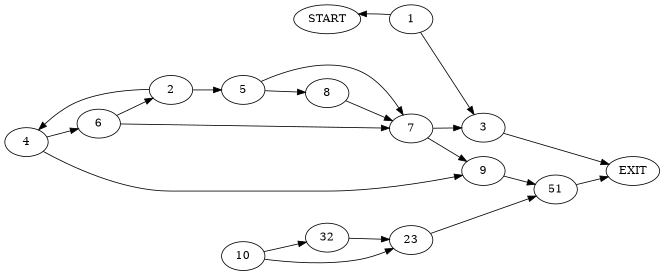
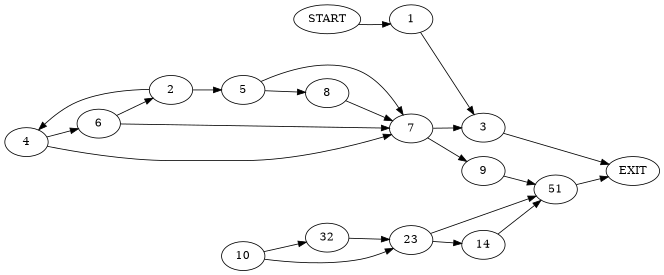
edge "1" -> "START": reversed
edge "4" -> "9": now "4" -> "7"
node "14": added
